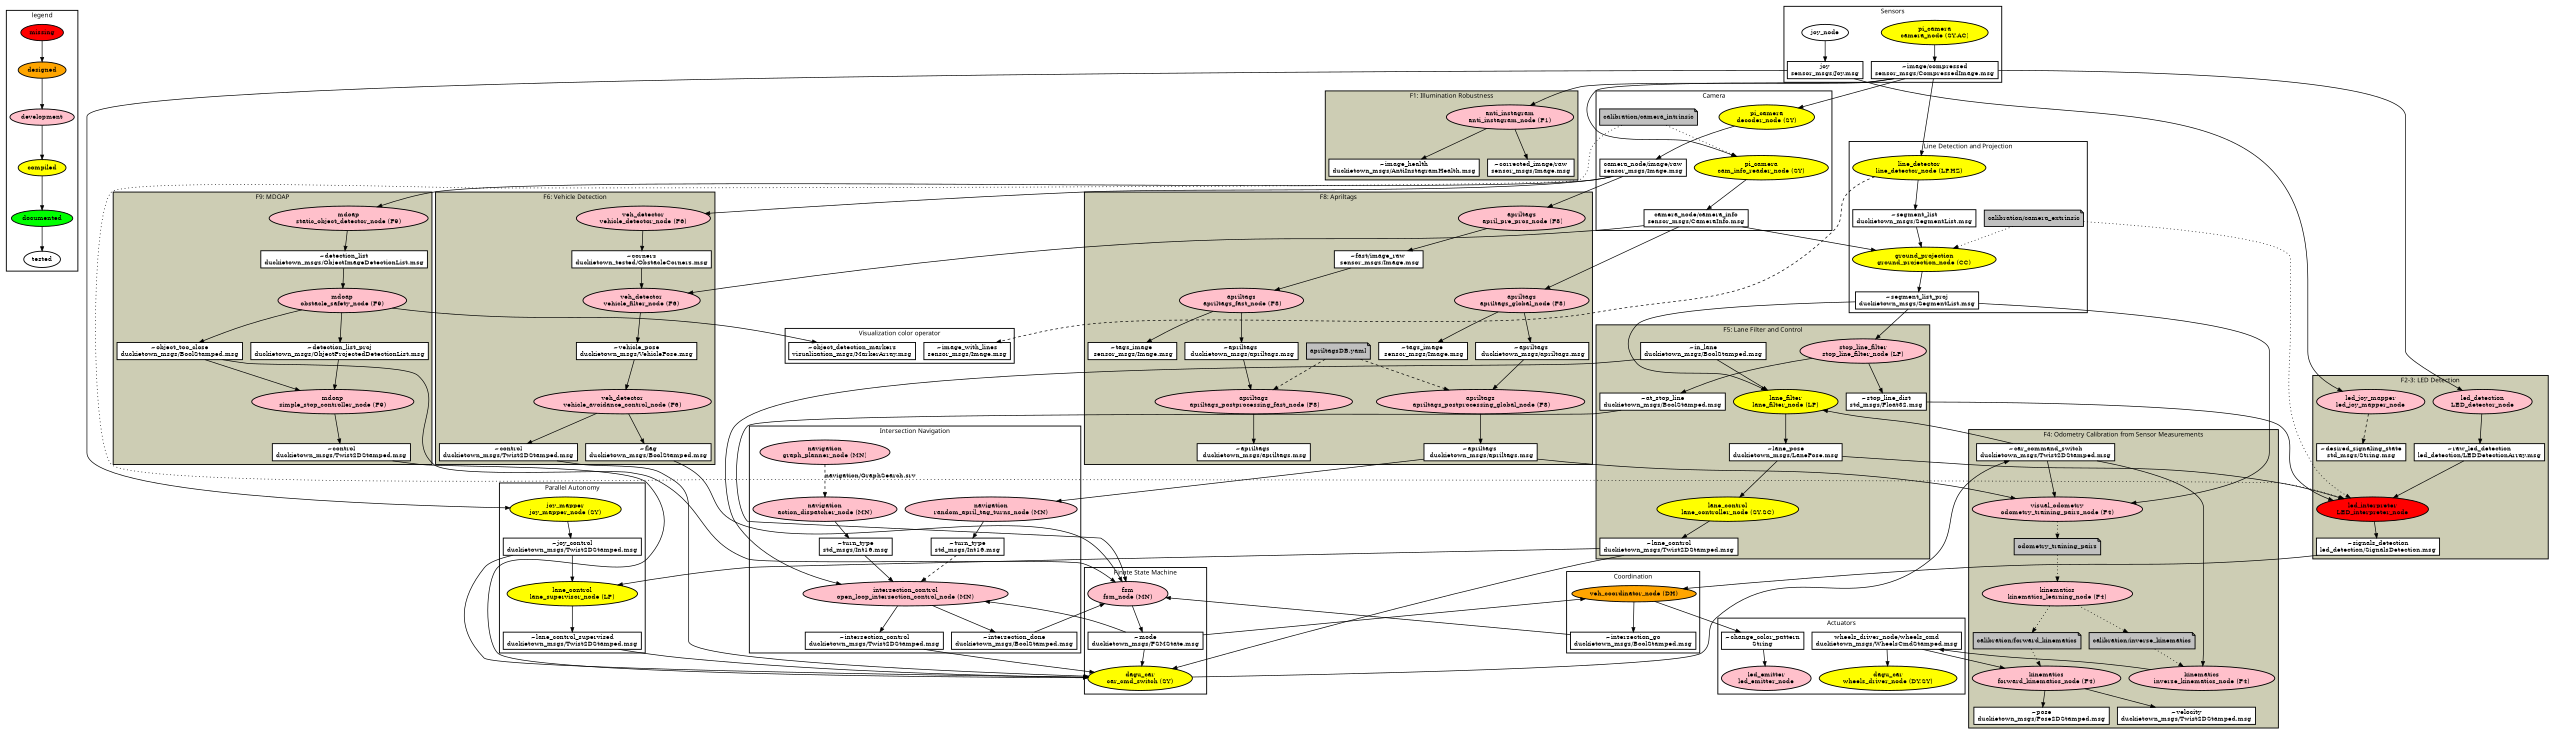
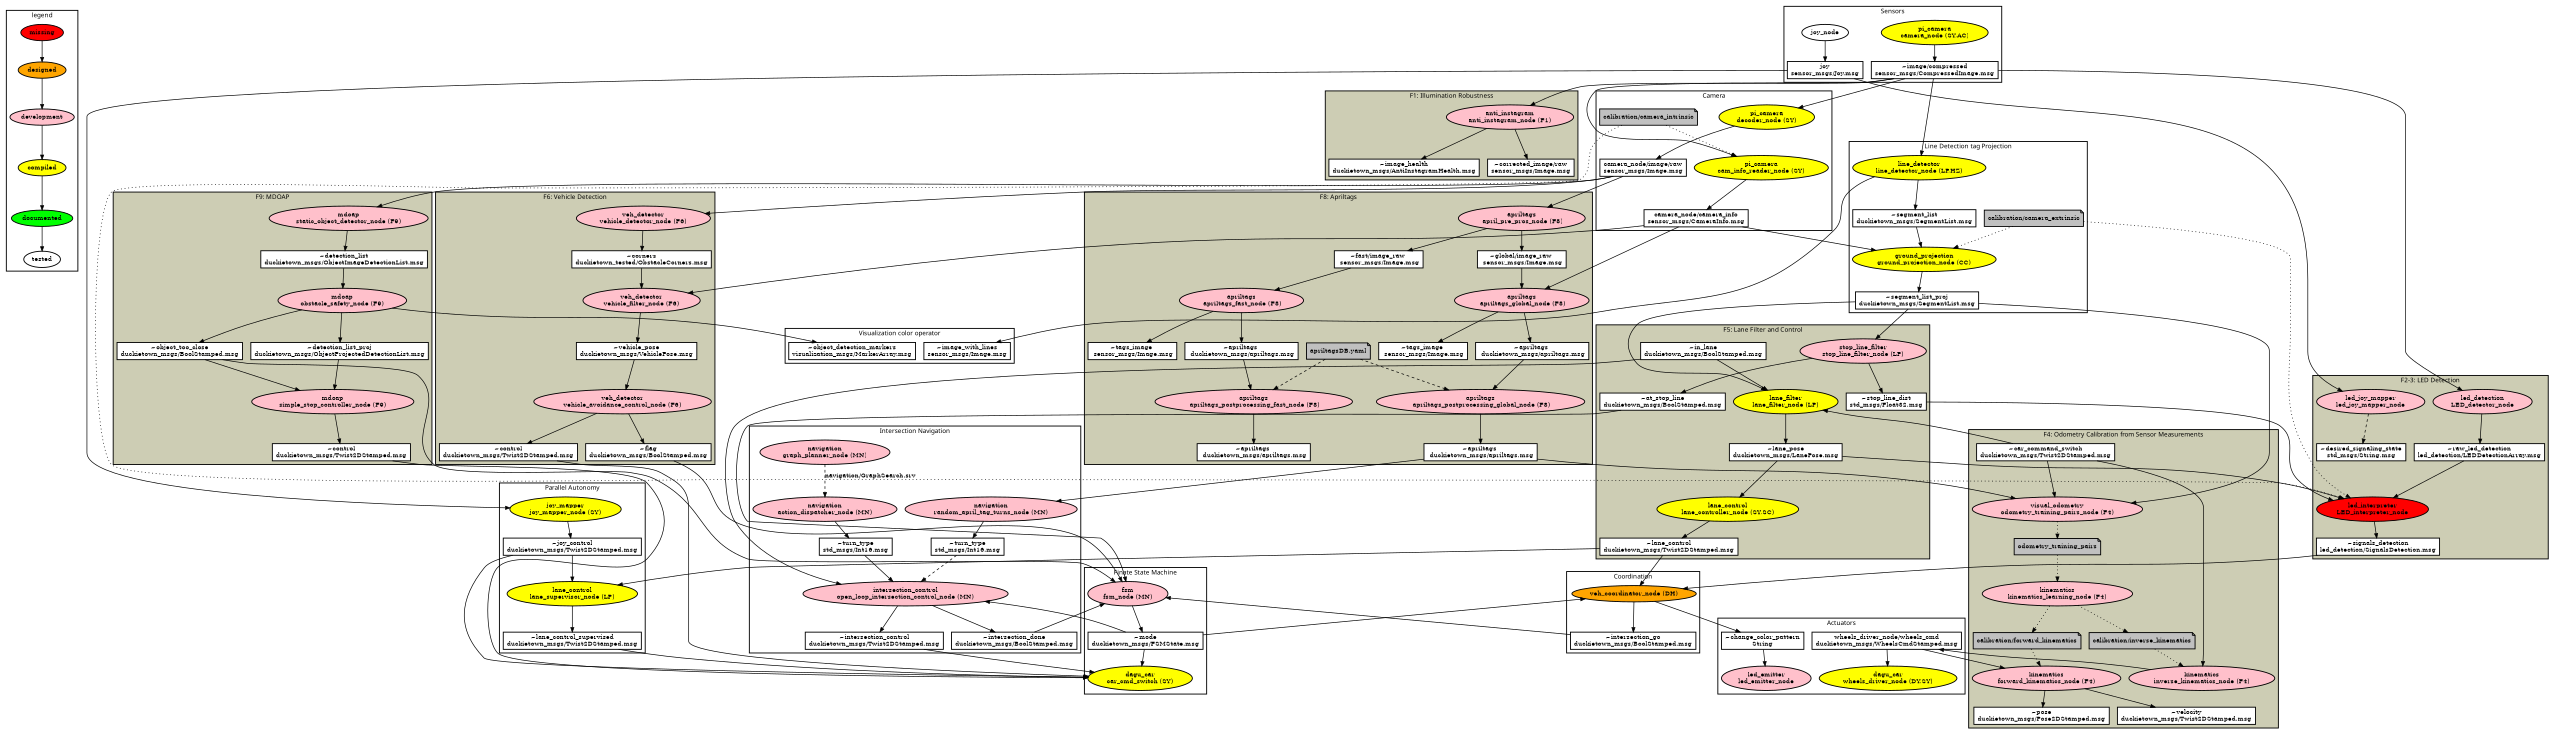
cluster "Line Detection and Projection": label "Line Detection and Projection" -> "Line Detection tag Projection"
node "~global/image_raw sensor_msgs/Image.msg": added
edge "line_detector line_detector_node (LP,HZ)" -> "~image_with_lines sensor_msgs/Image.msg": style dashed -> solid
edge "~lane_control duckietown_msgs/Twist2DStamped.msg" -> "dagu_car car_cmd_switch (SY)": now "~lane_control duckietown_msgs/Twist2DStamped.msg" -> "veh_coordinator_node (DH)"
edge "dagu_car car_cmd_switch (SY)" -> "~car_command_switch duckietown_msgs/Twist2DStamped.msg": removed
